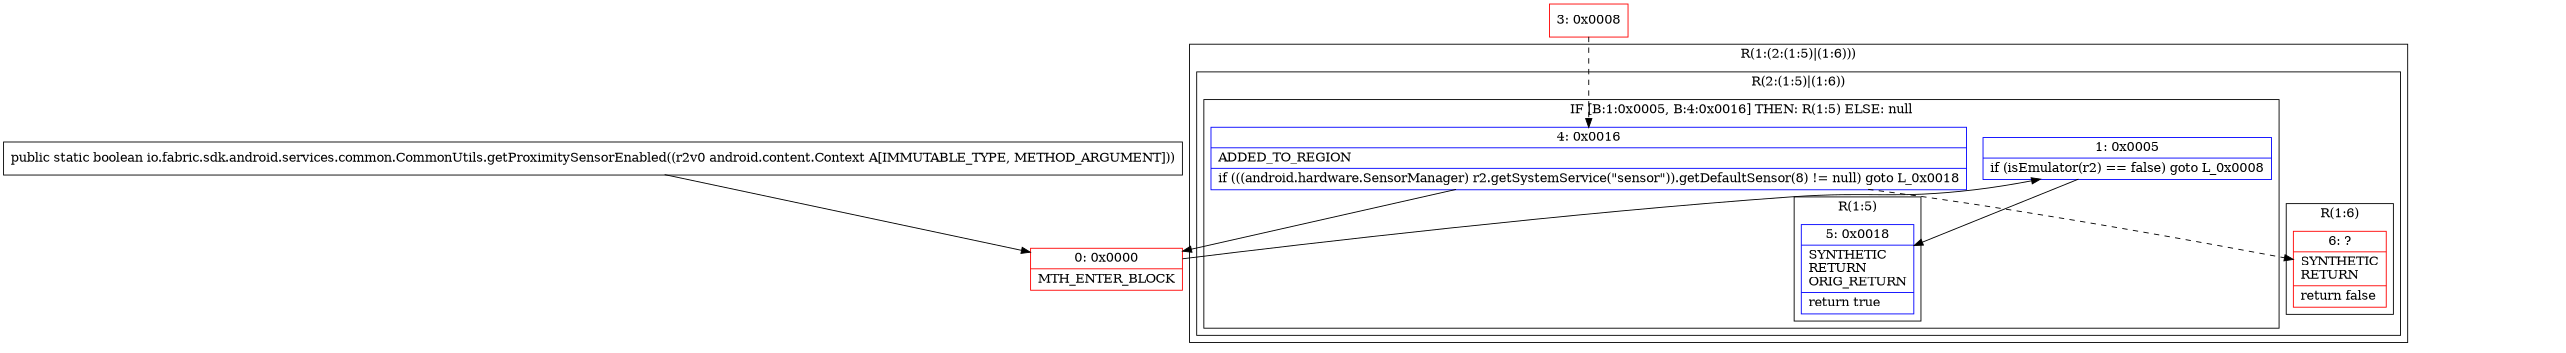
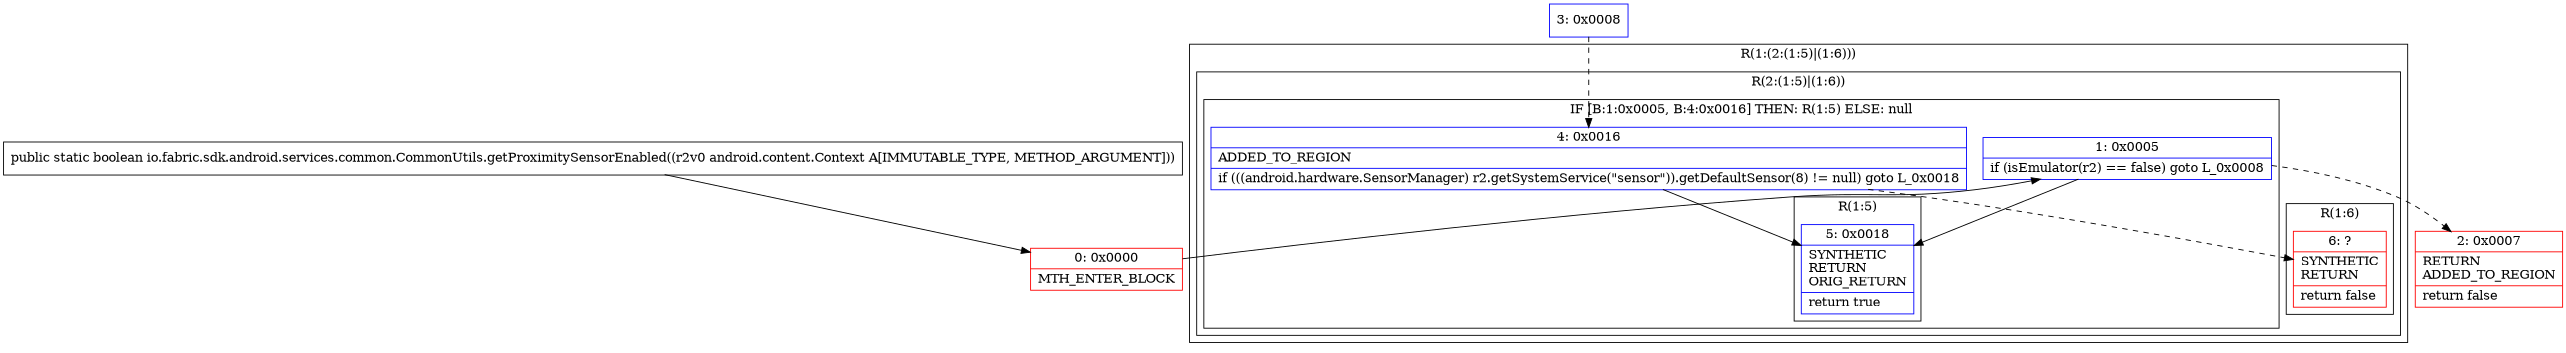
node "3: 0x0008": color red -> blue
edge "4: 0x0016" -> "0: 0x0000": now "4: 0x0016" -> "5: 0x0018"
node "2: 0x0007": added
